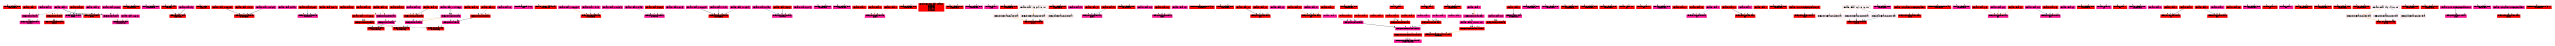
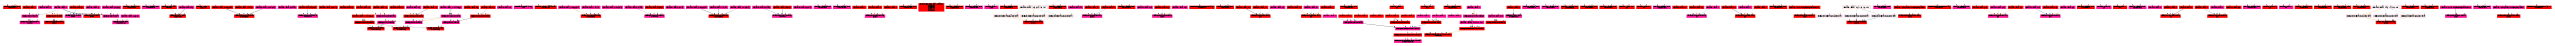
node "VFXExpressionSubtract Float": label "VFXExpressionSubtract Float" -> "VFXExpressionSubtract Lifetime"
node "VFXExpressionBakeGradient Matrix4x4 inverseTranspose_c": label "VFXExpressionBakeGradient Matrix4x4 inverseTranspose_c" -> "VFXExpressionTransposeMatrix Matrix4x4 inverseTranspose_c"
